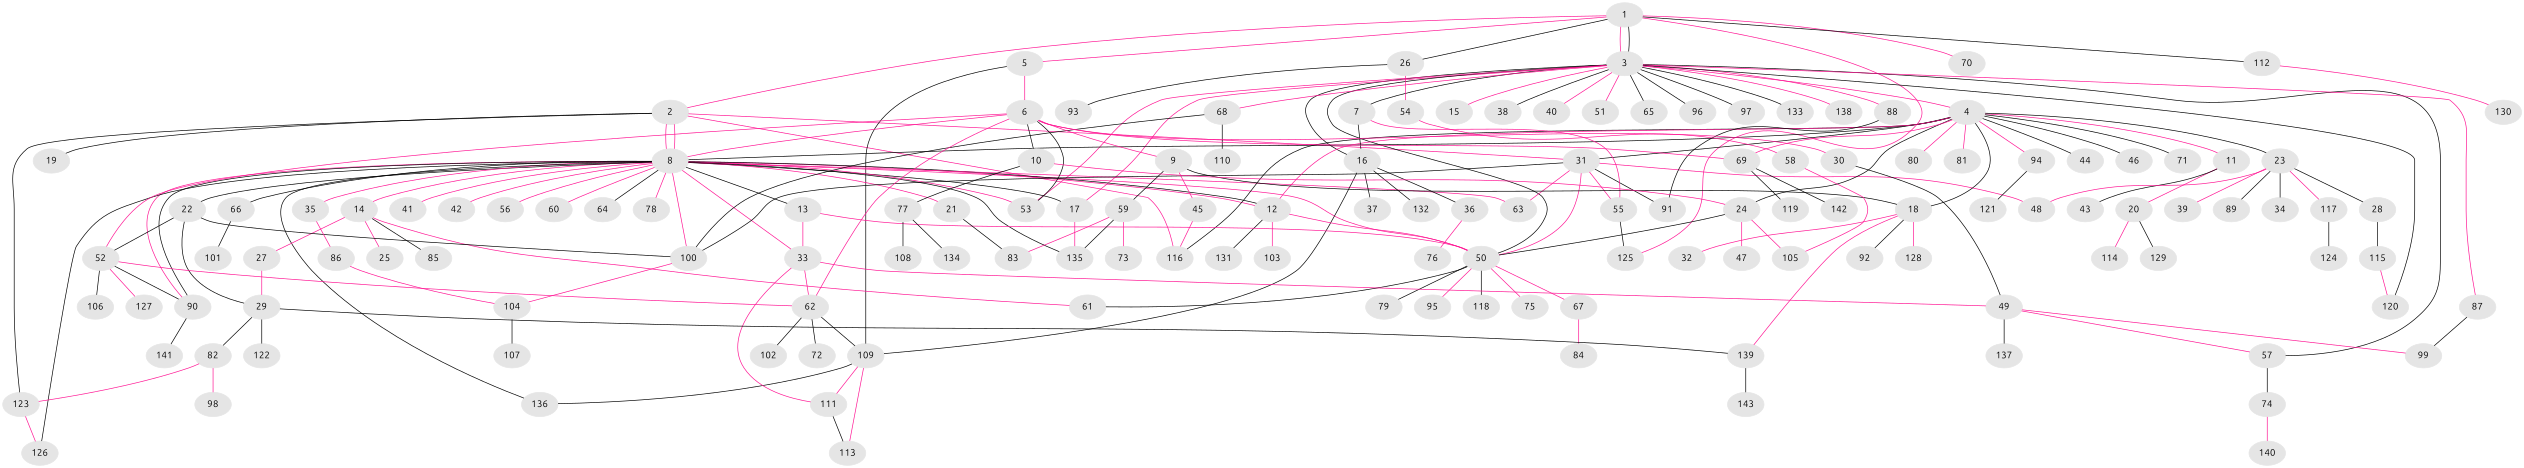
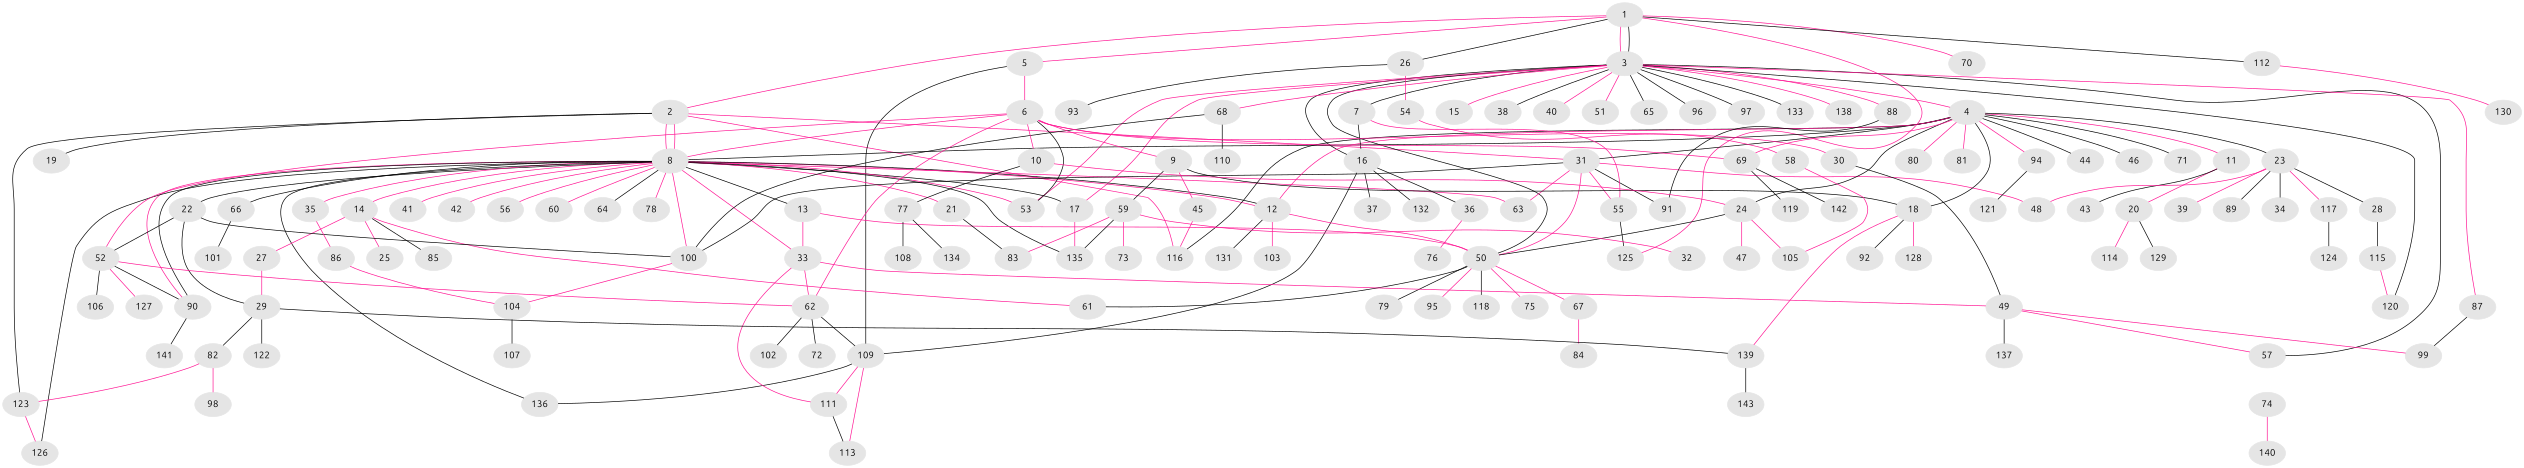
edge "6" -- "10": color black -> deeppink
edge "8" -- "50": removed
edge "18" -- "32": now "59" -- "32"
edge "57" -- "74": removed
